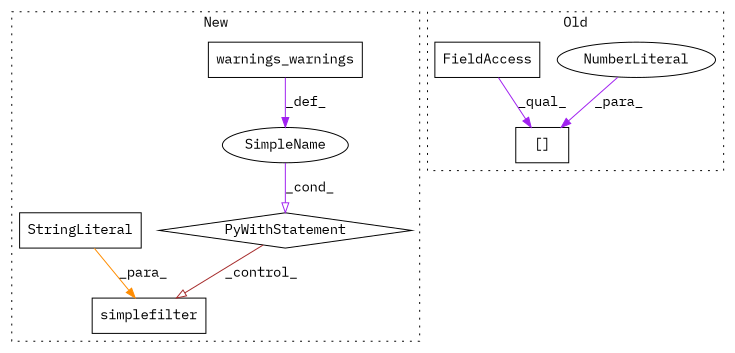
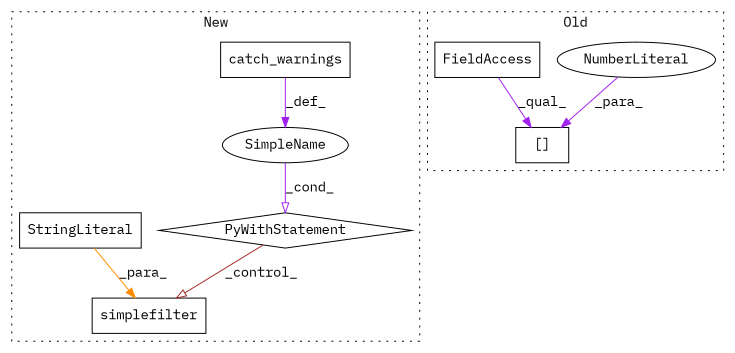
node "warnings_warnings": label "warnings_warnings" -> "catch_warnings"
